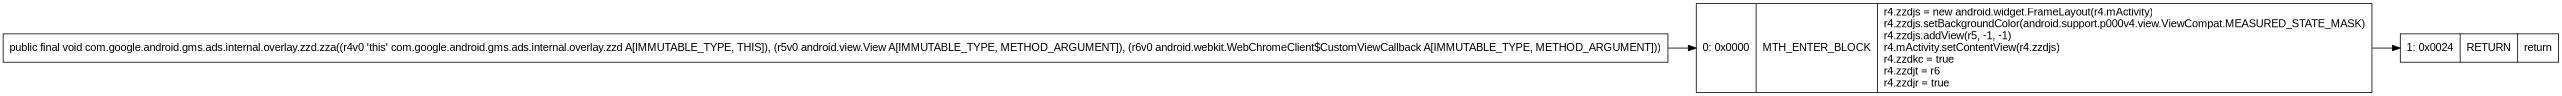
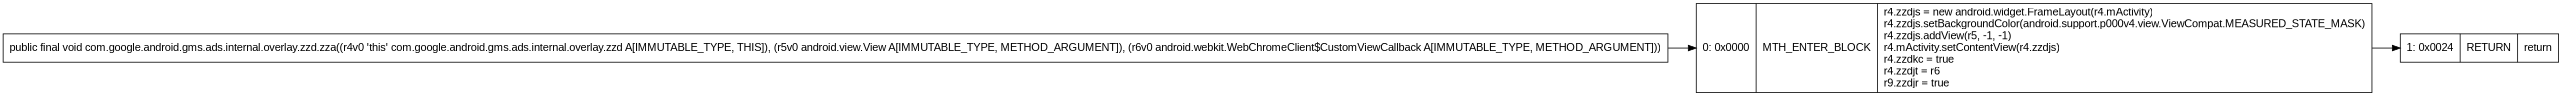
node "0: 0x0000": text "r4.zzdjr = true" -> "r9.zzdjr = true"
